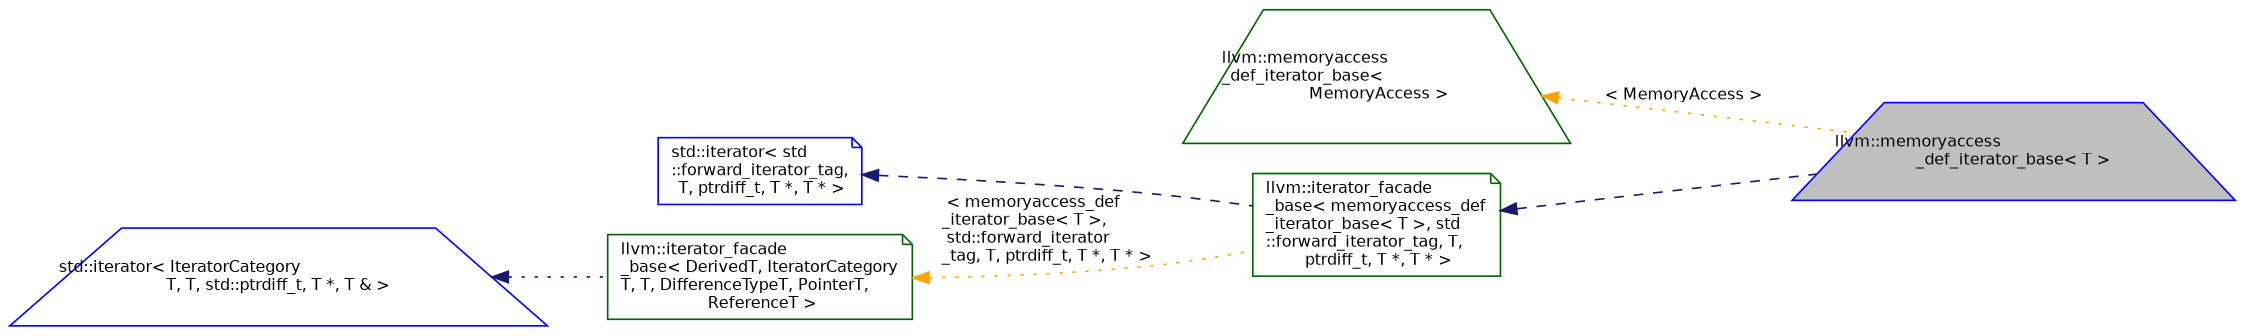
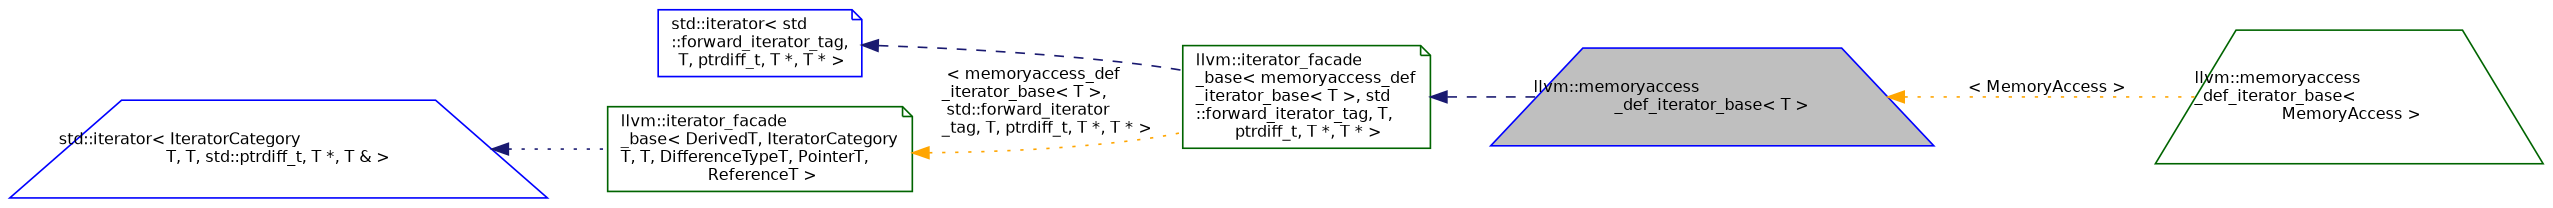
edge "llvm::memoryaccess _def_iterator_base< T >" -> "llvm::memoryaccess _def_iterator_base< MemoryAccess >": reversed
